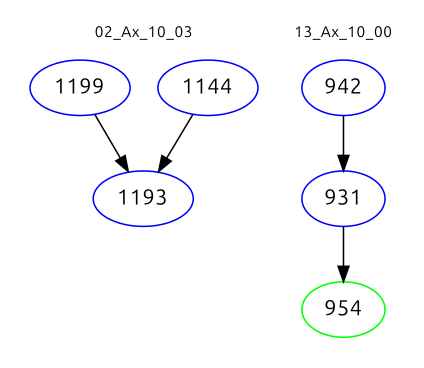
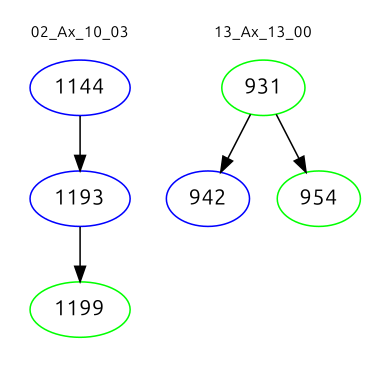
cluster "13_Ax_10_00": label "13_Ax_10_00" -> "13_Ax_13_00"
node "1199": color blue -> green
edge "1199" -> "1193": reversed
edge "942" -> "931": reversed
node "931": color blue -> green
